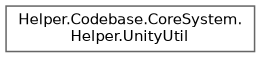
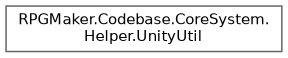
node "Helper.Codebase.CoreSystem. Helper.UnityUtil": label "Helper.Codebase.CoreSystem. Helper.UnityUtil" -> "RPGMaker.Codebase.CoreSystem. Helper.UnityUtil"
